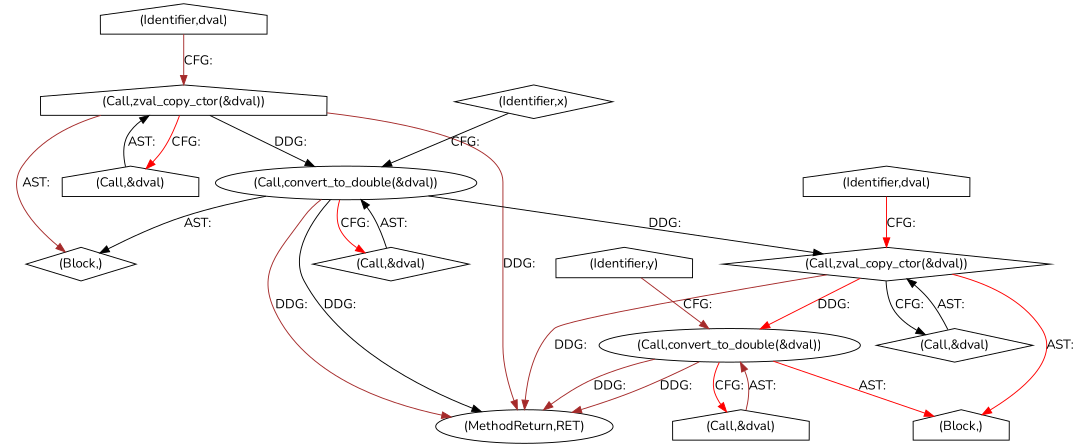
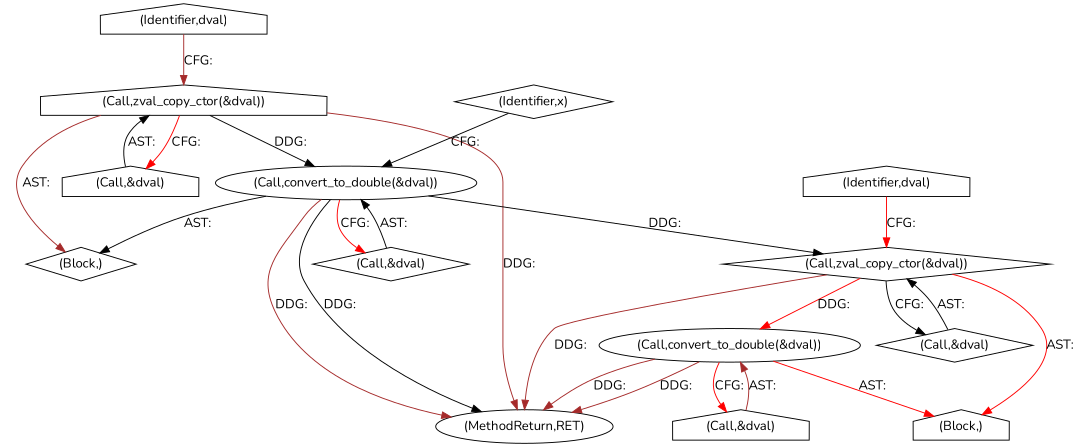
node "(Identifier,y)": removed
